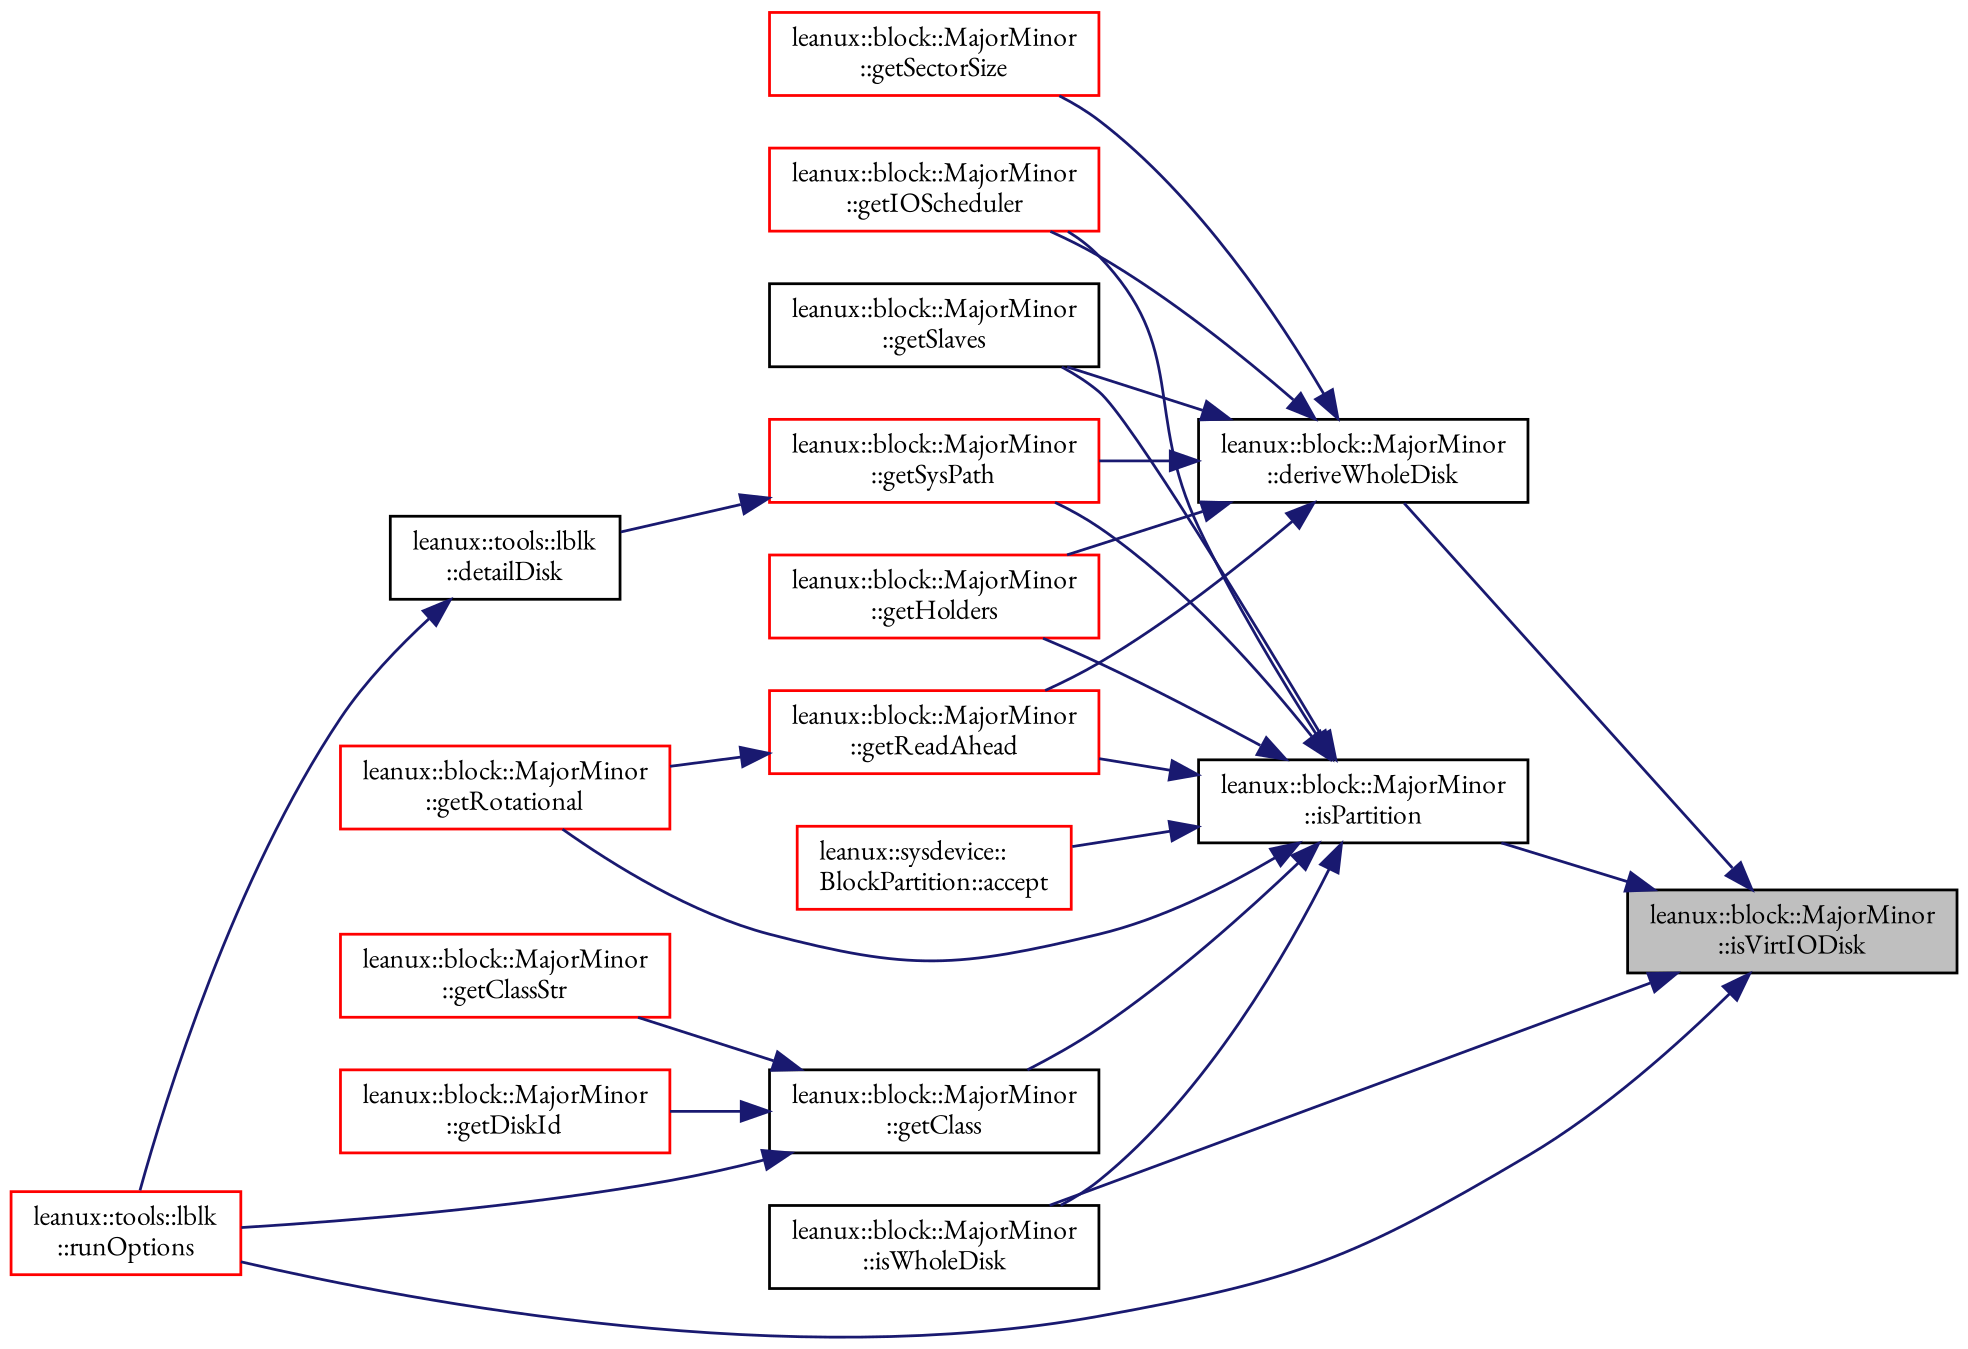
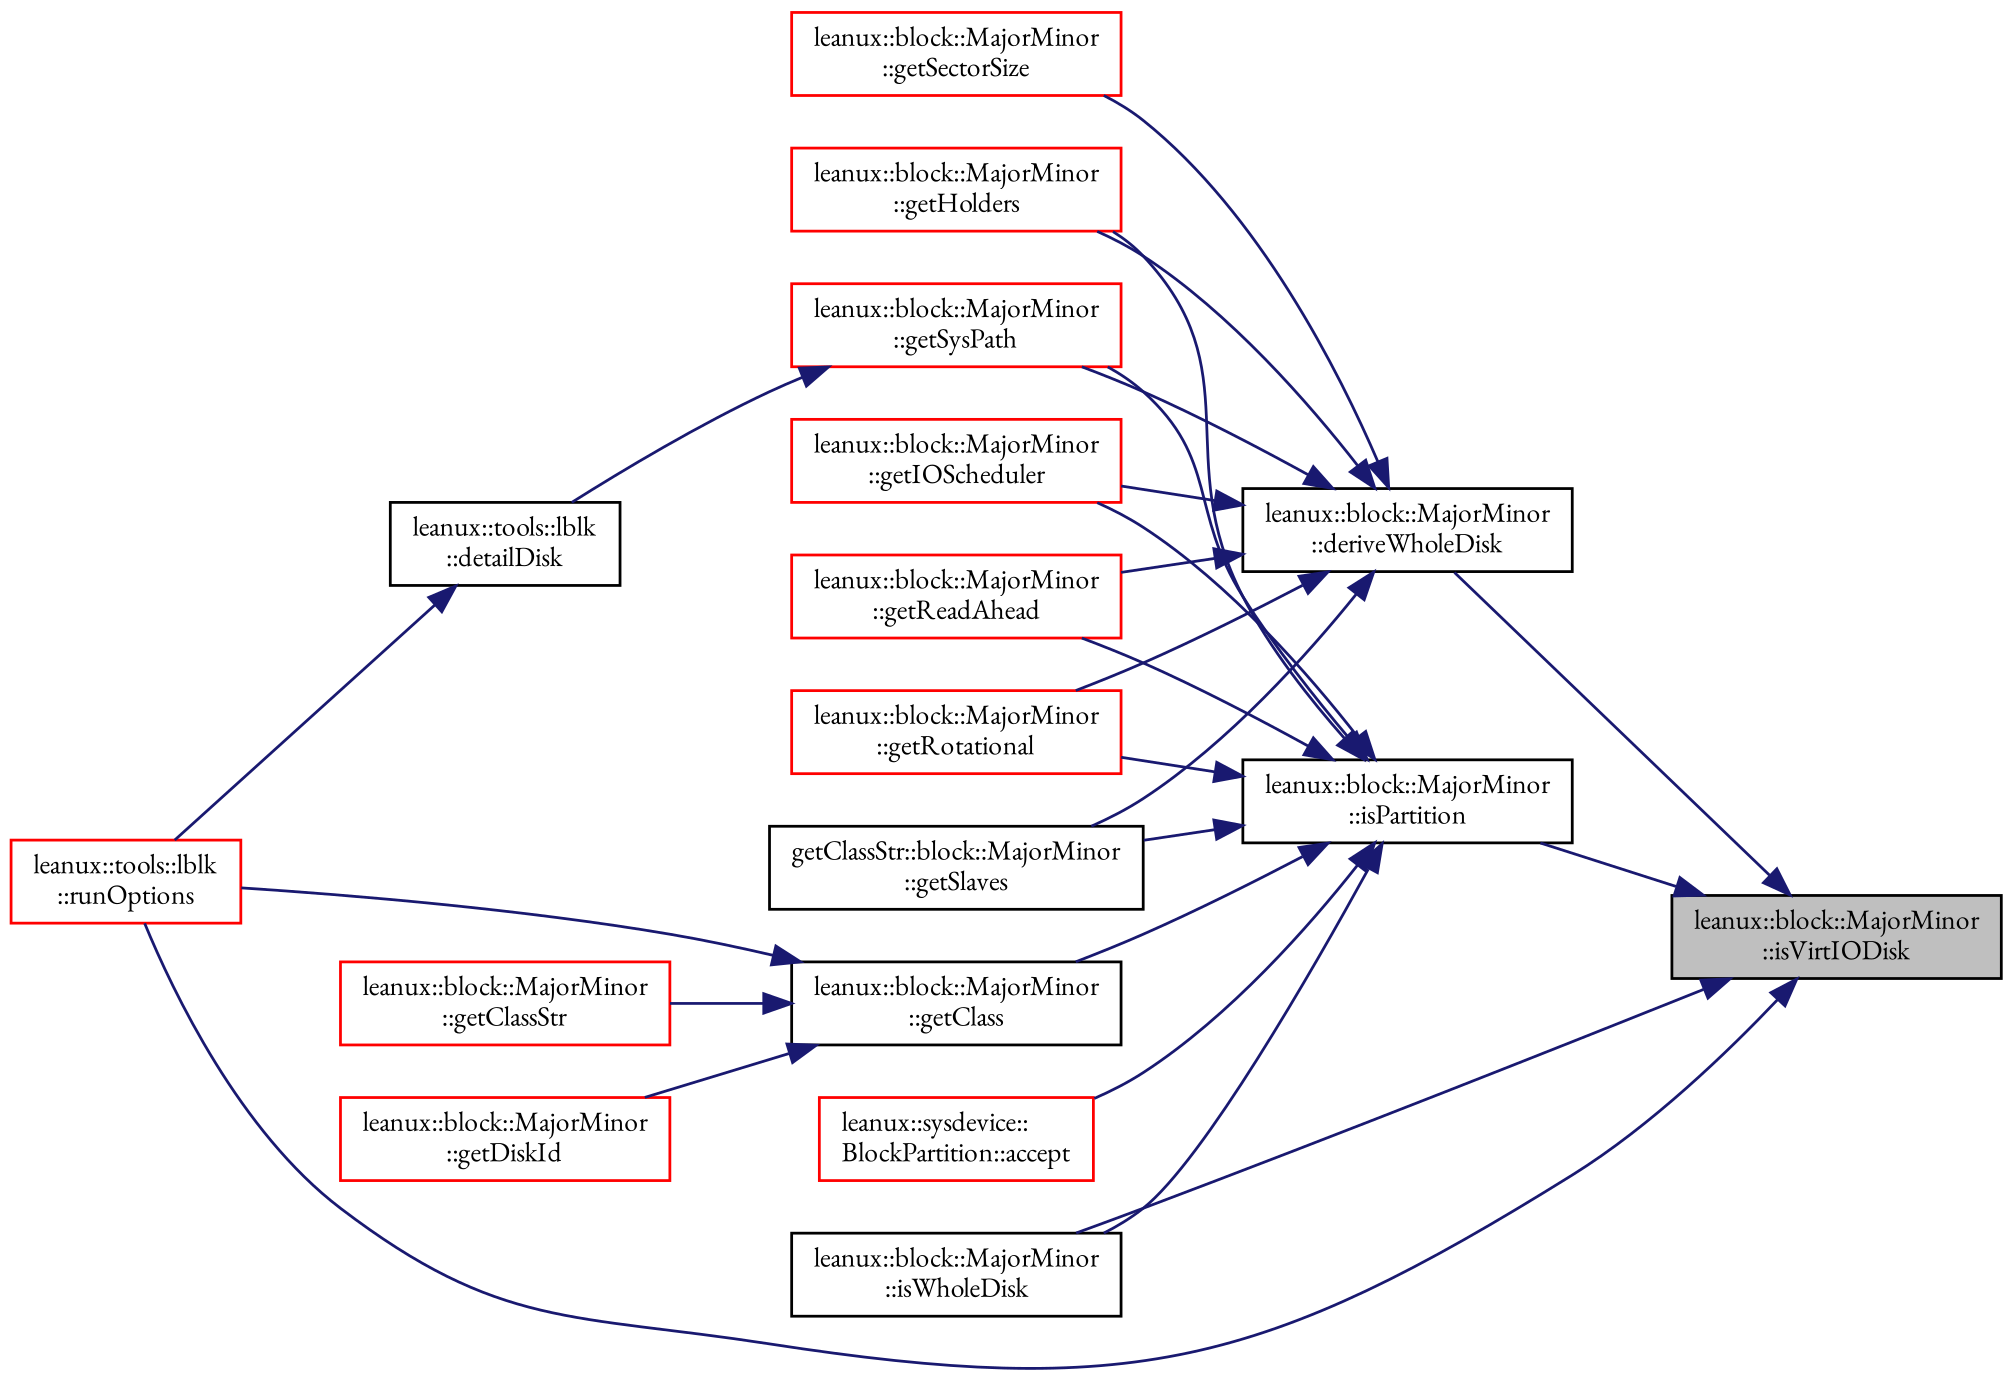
node "leanux::block::MajorMinor ::getSlaves": label "leanux::block::MajorMinor ::getSlaves" -> "getClassStr::block::MajorMinor ::getSlaves"
edge "leanux::block::MajorMinor ::getRotational" -> "leanux::block::MajorMinor ::getReadAhead": now "leanux::block::MajorMinor ::getRotational" -> "leanux::block::MajorMinor ::deriveWholeDisk"
